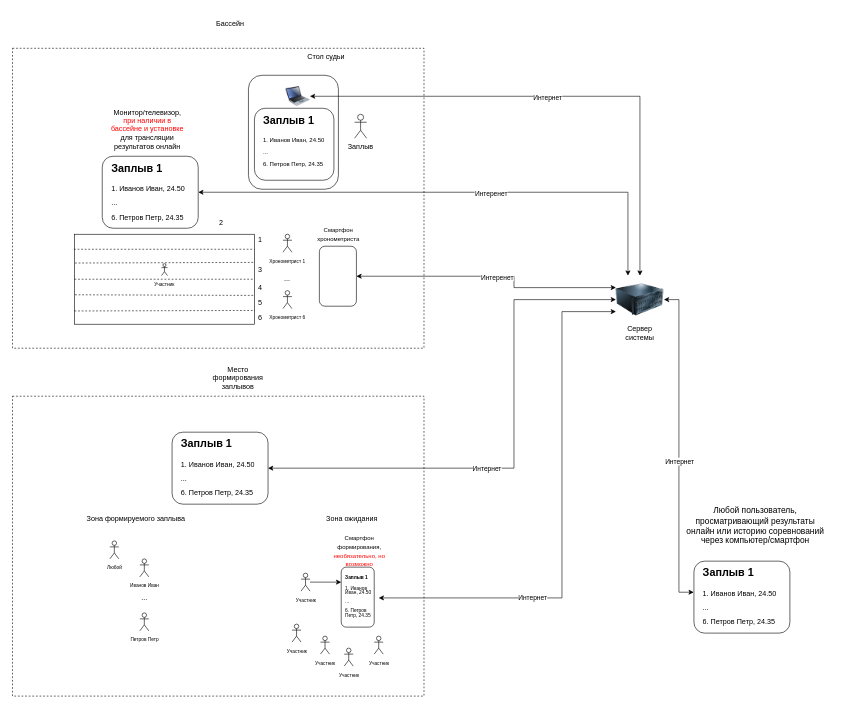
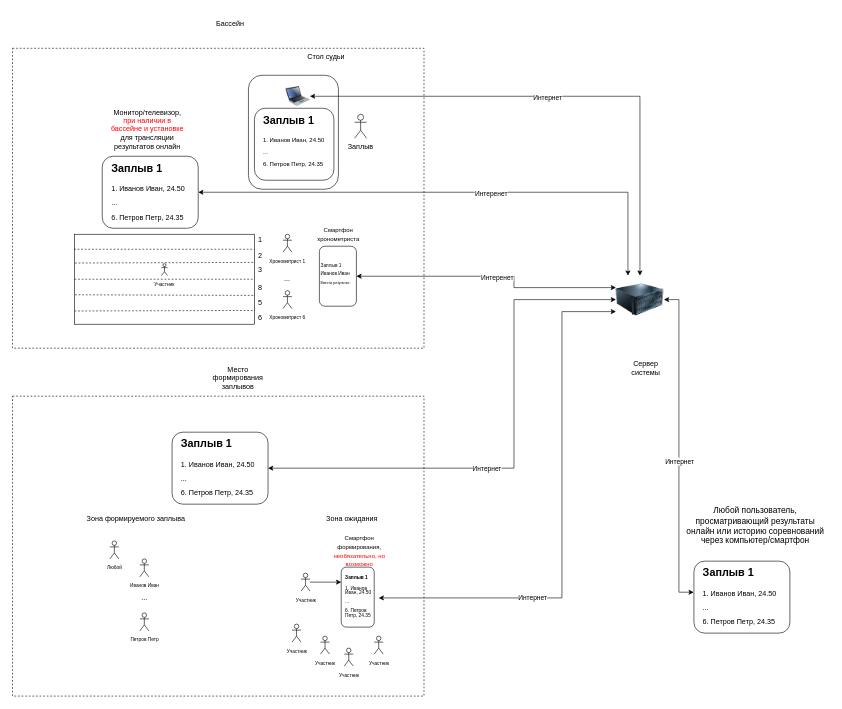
node "2": moved (221, 223) -> (260, 256)
node "Заплыв 1 Иванов Иван Ввести результат:": added
node "4": label "4" -> "8"
node "Сервер системы": moved (640, 333) -> (646, 369)
